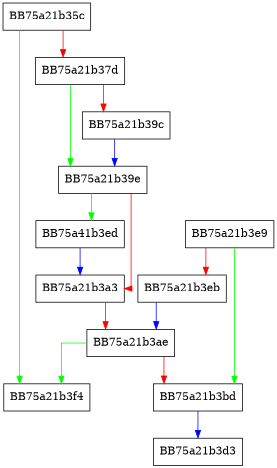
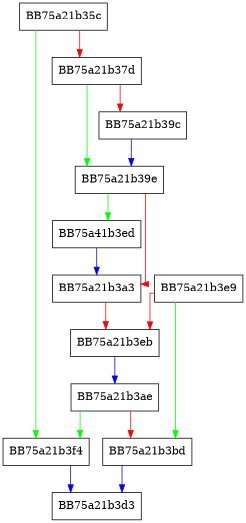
edge "BB75a21b3a3" -> "BB75a21b3ae": now "BB75a21b3a3" -> "BB75a21b3eb"
edge "BB75a21b3f4" -> "BB75a21b3d3": added
